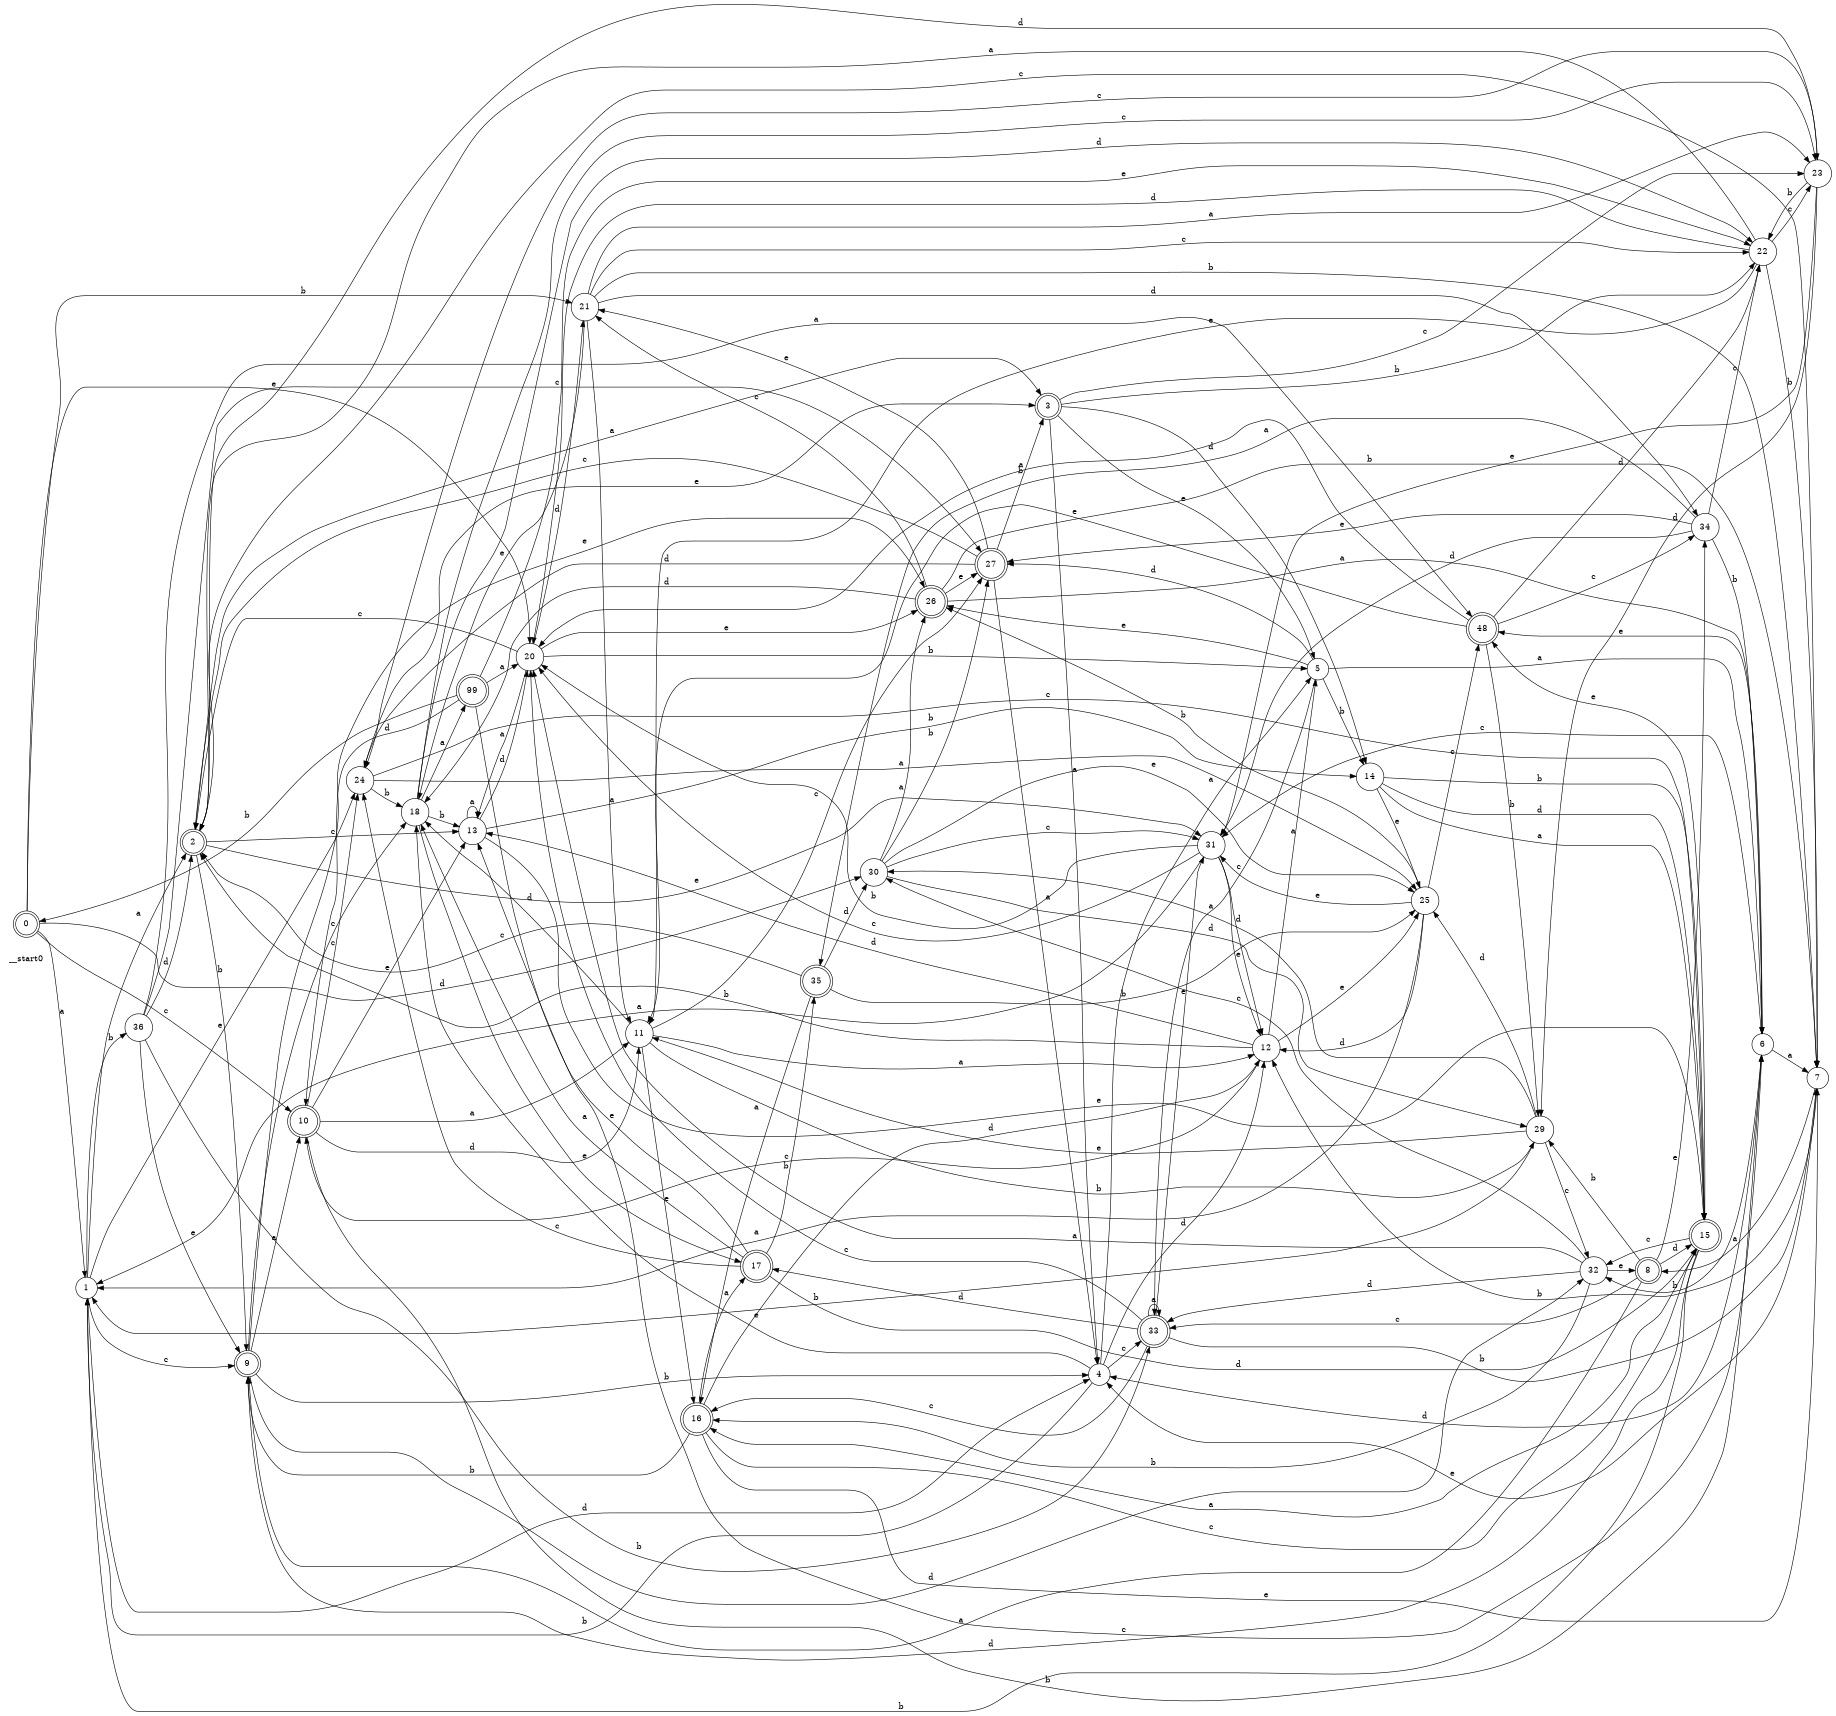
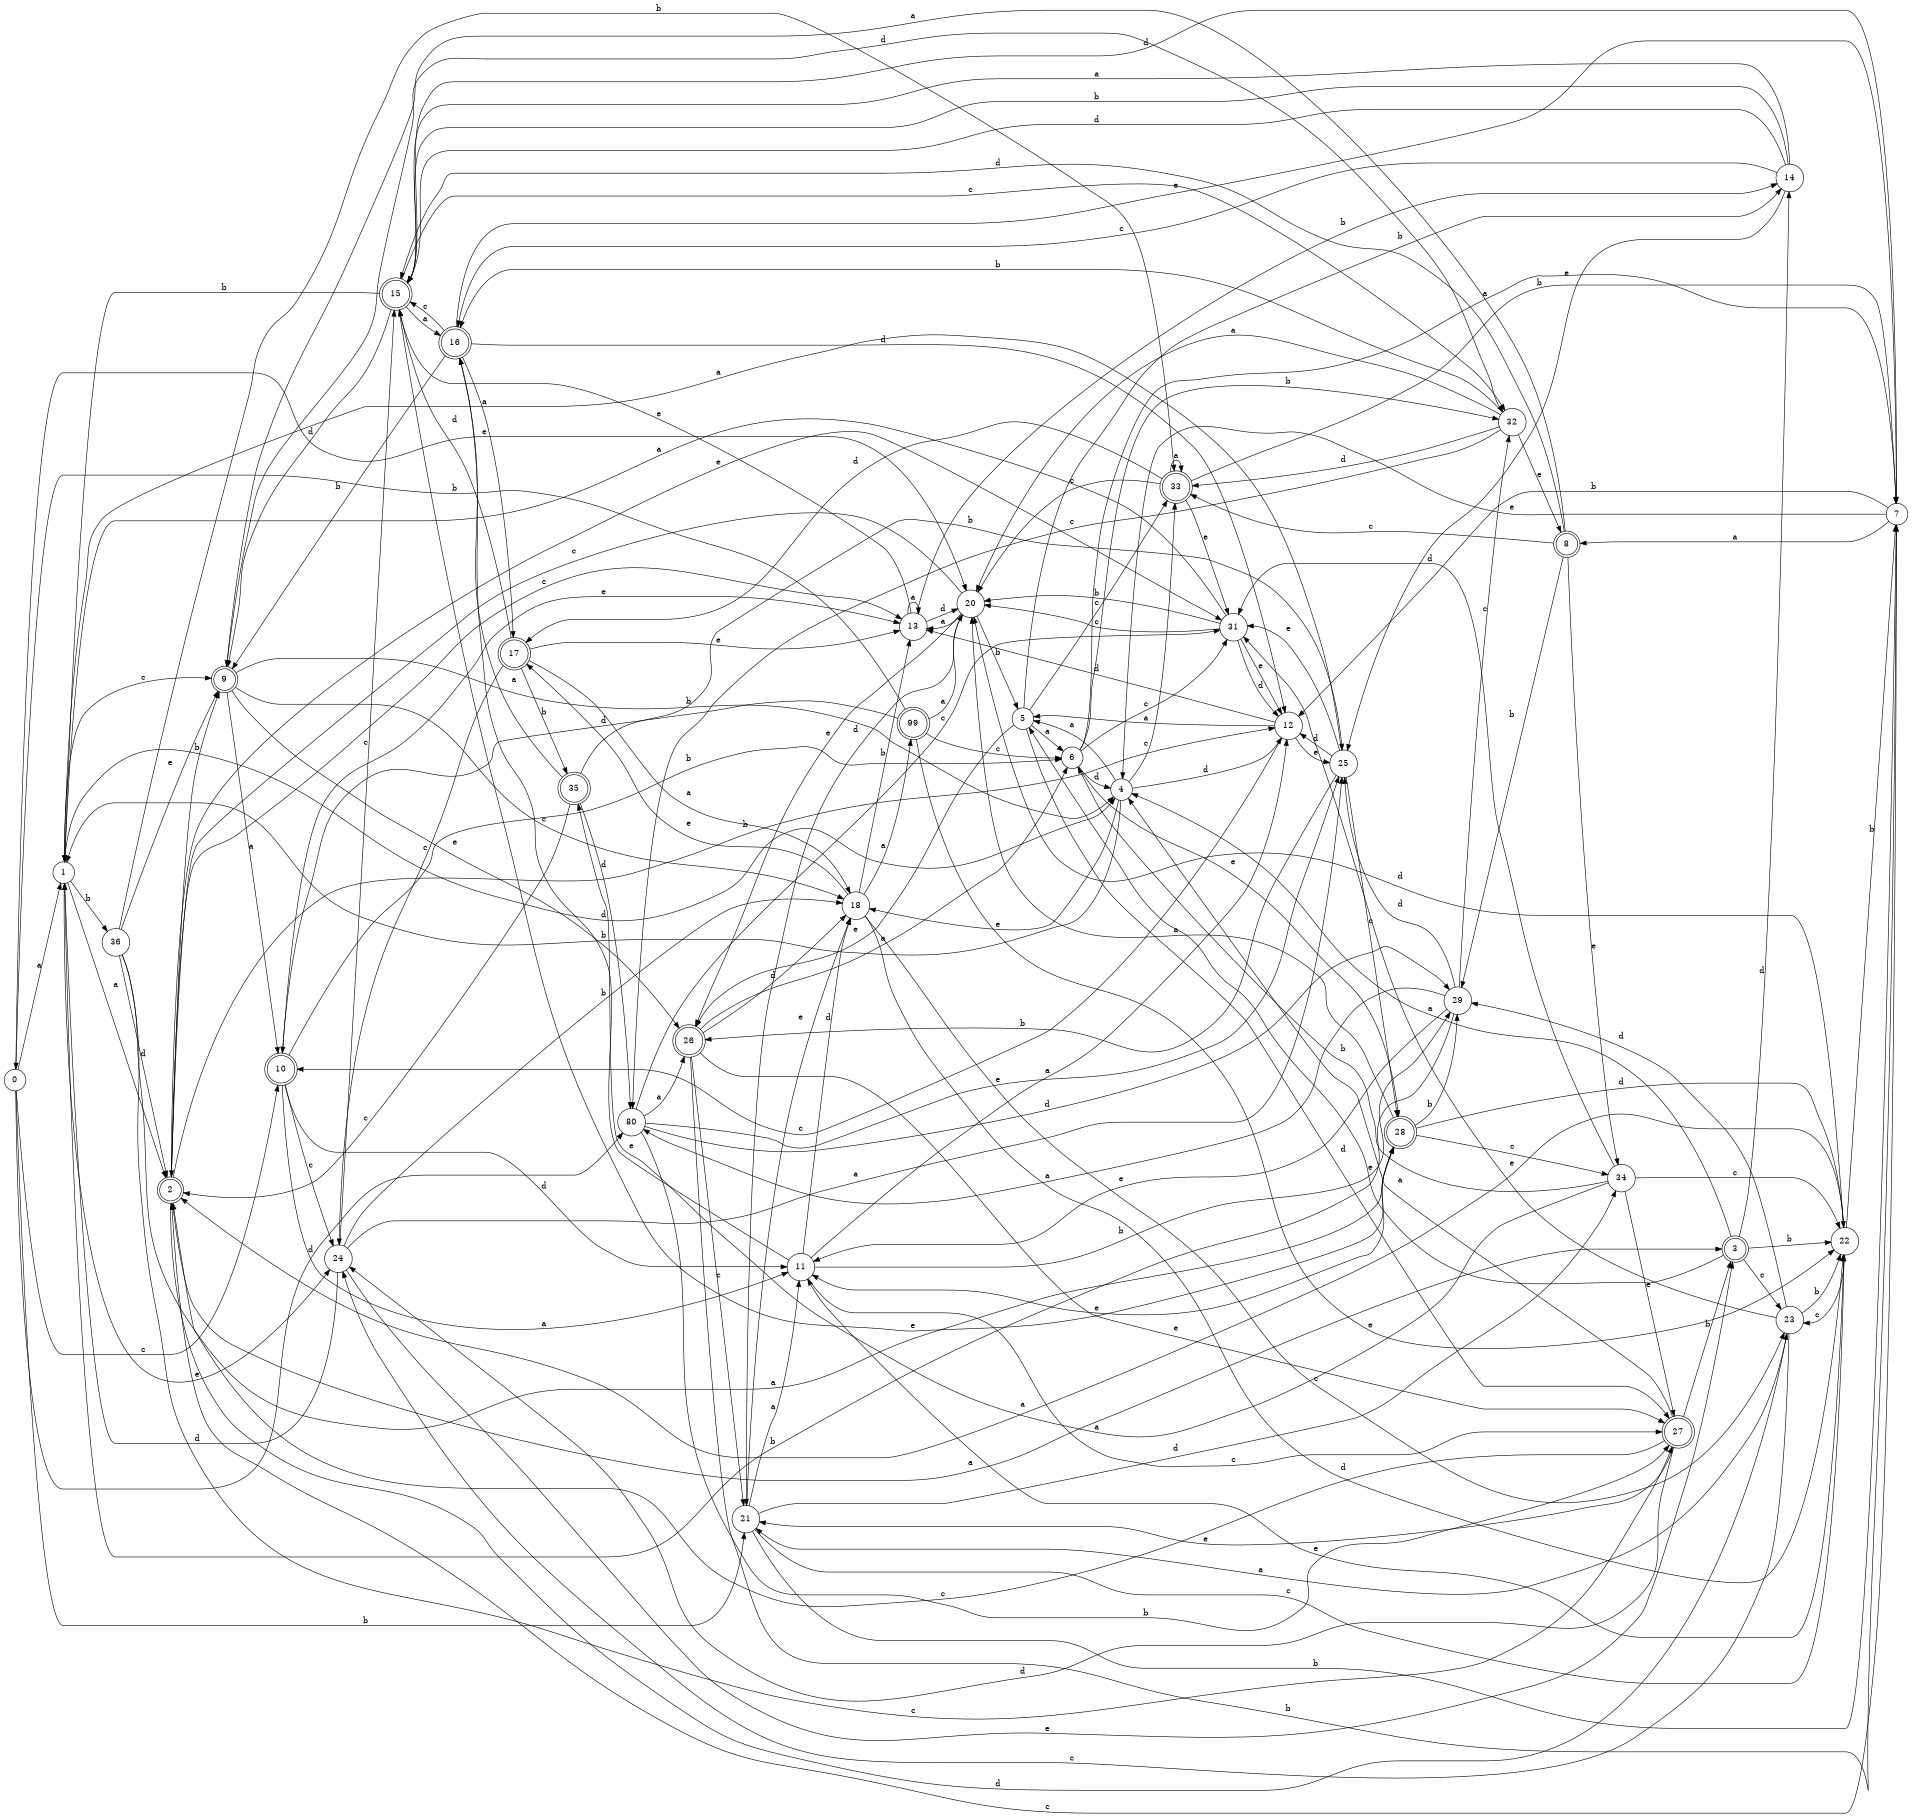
edge "7" -> "15": added, label "d"
edge "21" -> "23": reversed
node "48": label "48" -> "28"
node "30": label "30" -> "80"
node "0": shape doublecircle -> circle
node "__start0": removed
edge "12" -> "2": reversed
edge "24" -> "1": added, label "d"
edge "33" -> "16": now "14" -> "16"
